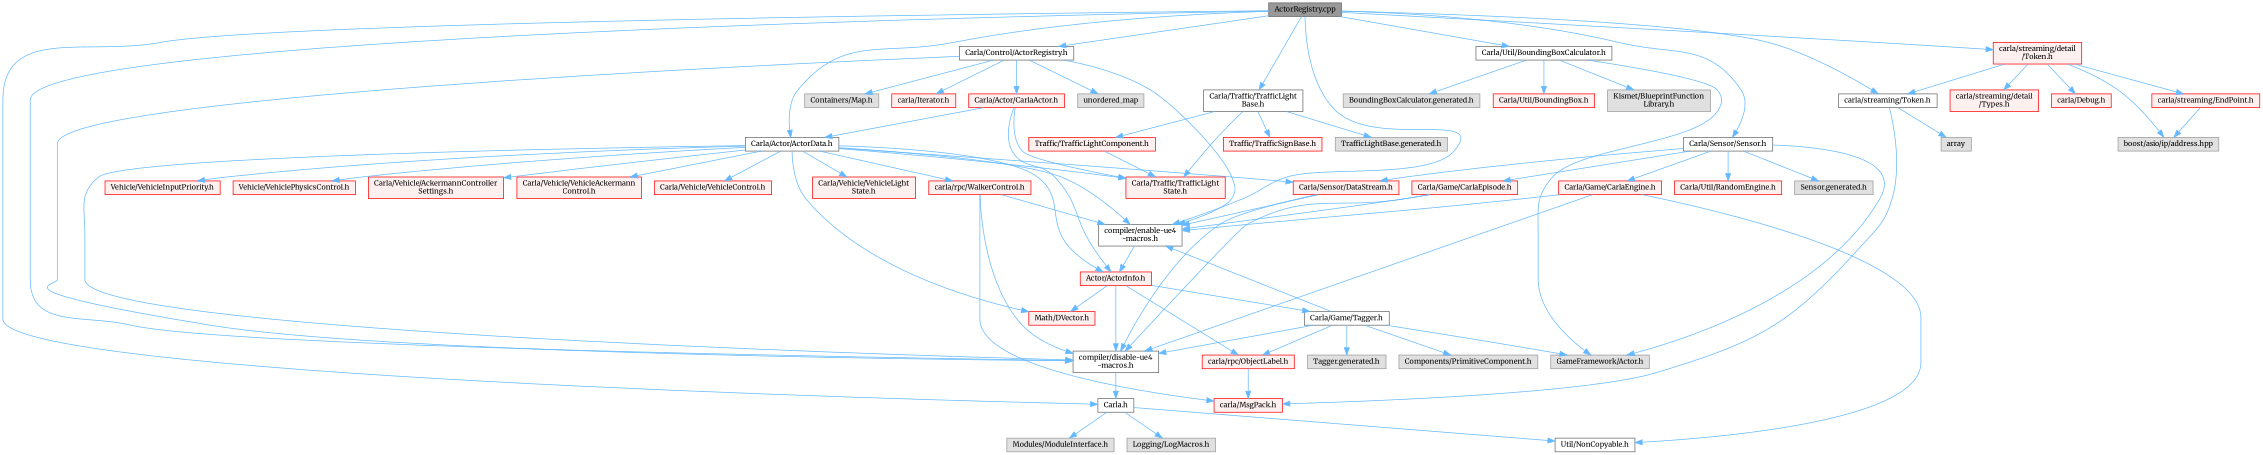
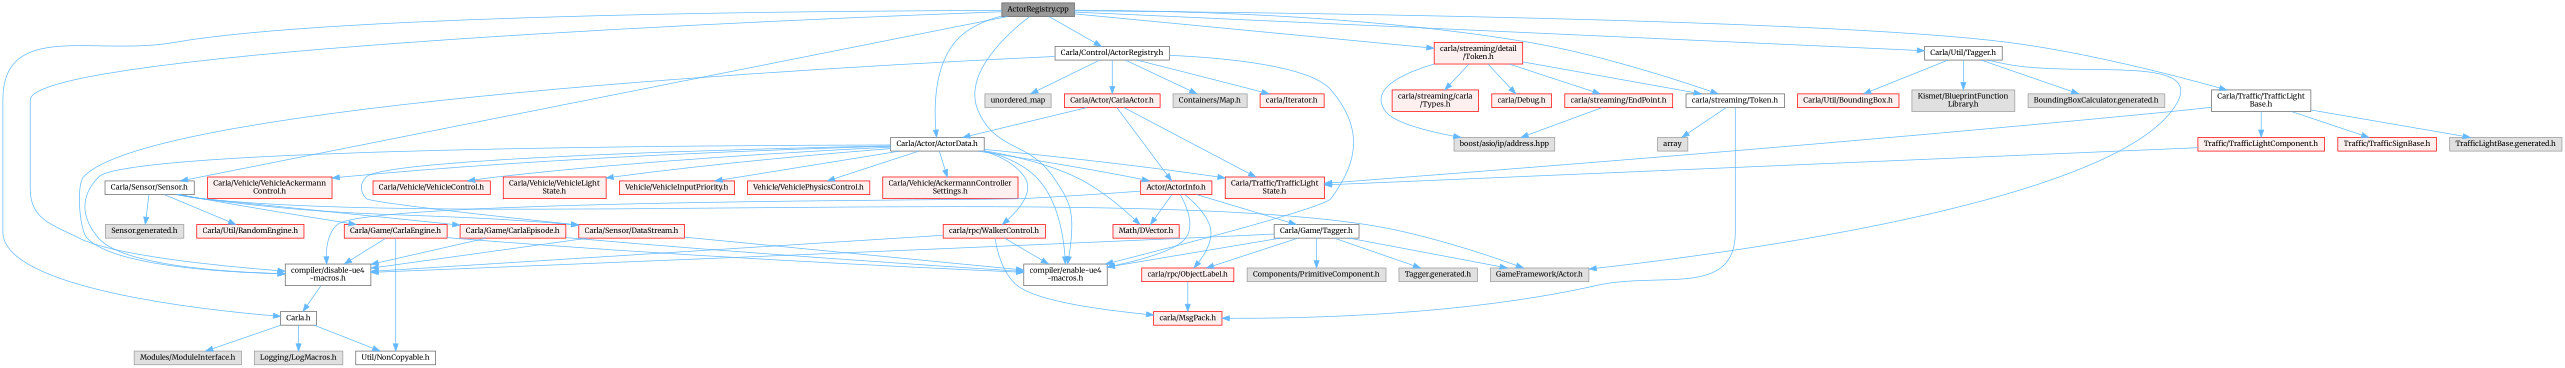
node "Carla/Util/BoundingBoxCalculator.h": label "Carla/Util/BoundingBoxCalculator.h" -> "Carla/Util/Tagger.h"
node "carla/streaming/detail /Types.h": label "carla/streaming/detail /Types.h" -> "carla/streaming/carla /Types.h"
edge "compiler/enable-ue4 -macros.h" -> "Actor/ActorInfo.h": reversed
